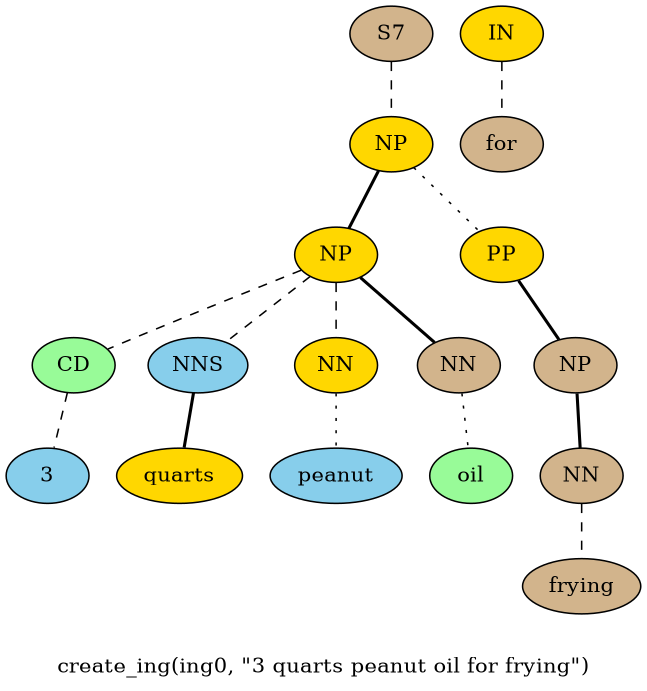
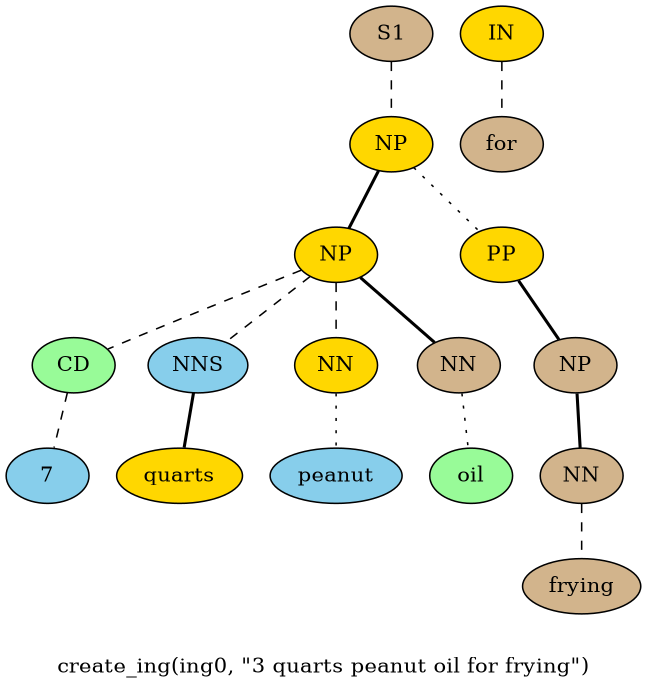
node "S7": label "S7" -> "S1"
node "3": label "3" -> "7"
